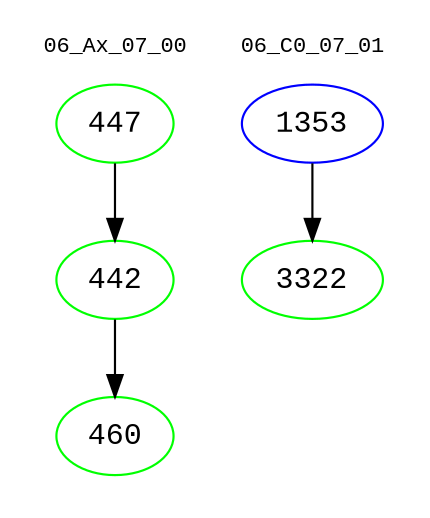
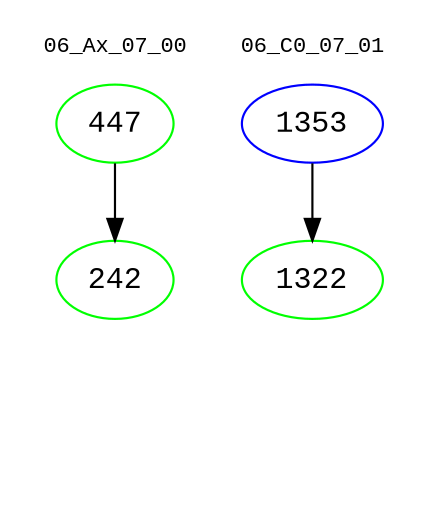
node "442": label "442" -> "242"
node "3322": label "3322" -> "1322"
node "460": removed
